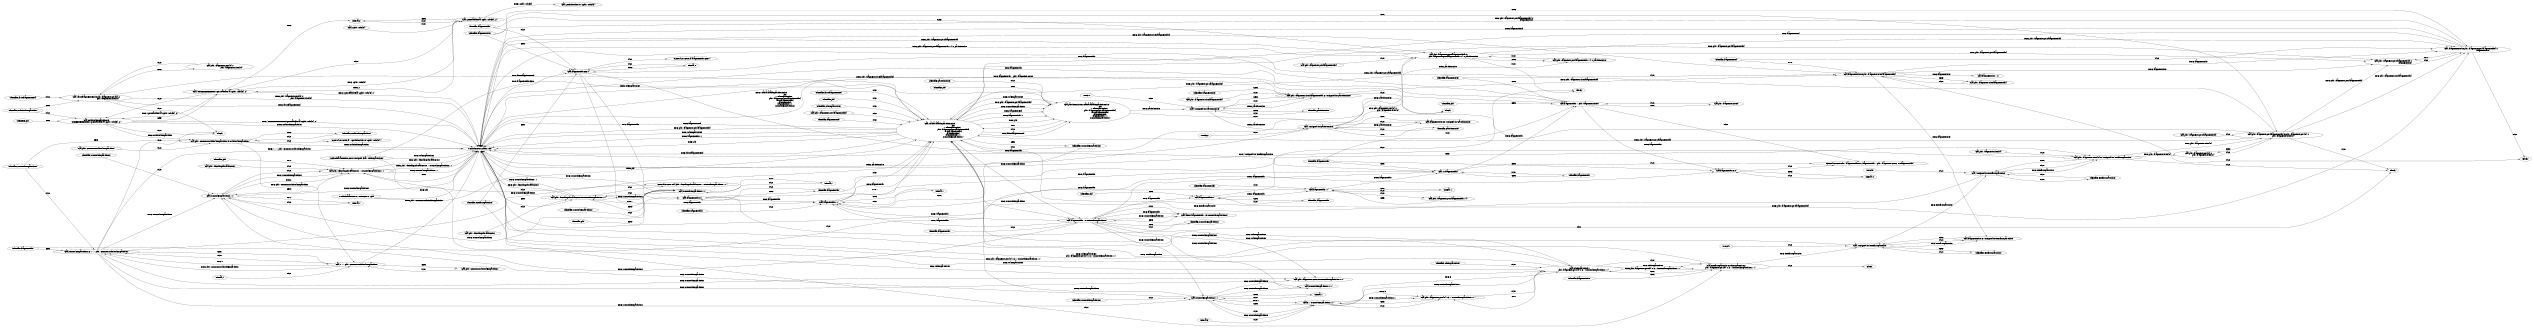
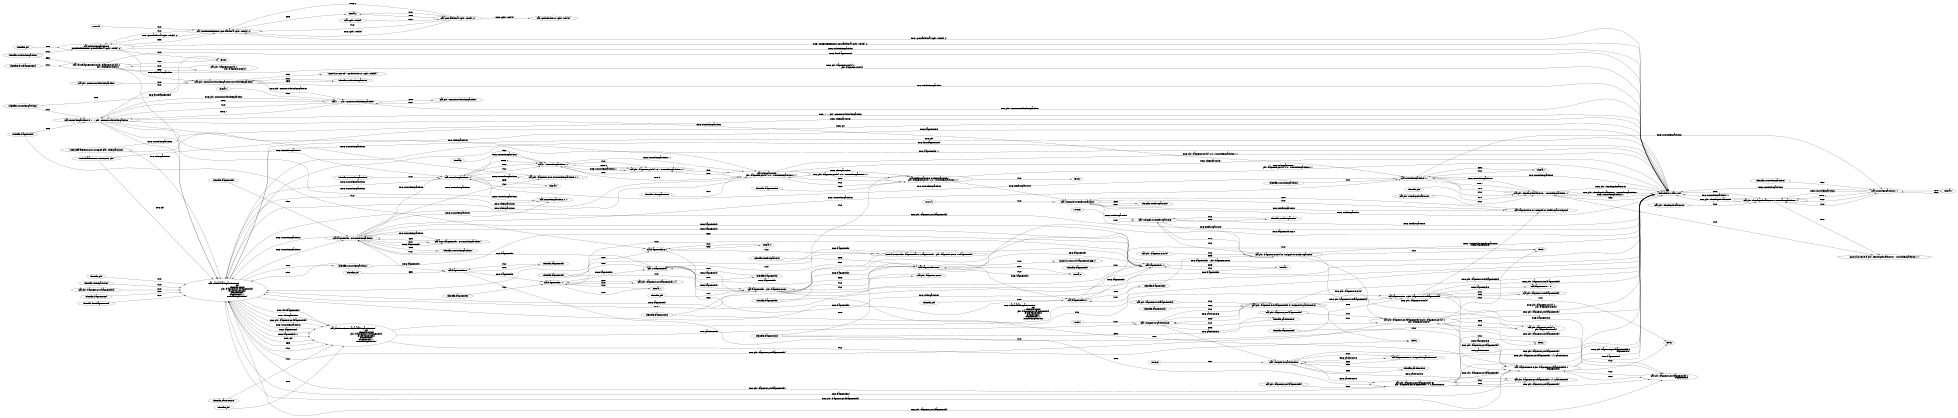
node "1000145": added
edge "(MethodReturn,static void)" -> "(Call,fragment_idx == 0)": reversed
edge "(Call,fragment_idx < pbi->fragments.count)" -> "(Call,fragment_idx = 0)": reversed
node "(Call,fragment_size -= (unsigned int)ext_first_part_size)": label "(Call,fragment_size -= (unsigned int)ext_first_part_size)" -> "(Call,fragment_size -= (unsigned int)ext_first_part_unsigned)"
